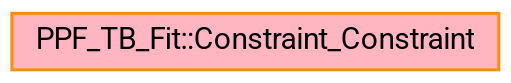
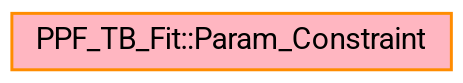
node "PPF_TB_Fit::Constraint_Constraint": label "PPF_TB_Fit::Constraint_Constraint" -> "PPF_TB_Fit::Param_Constraint"
